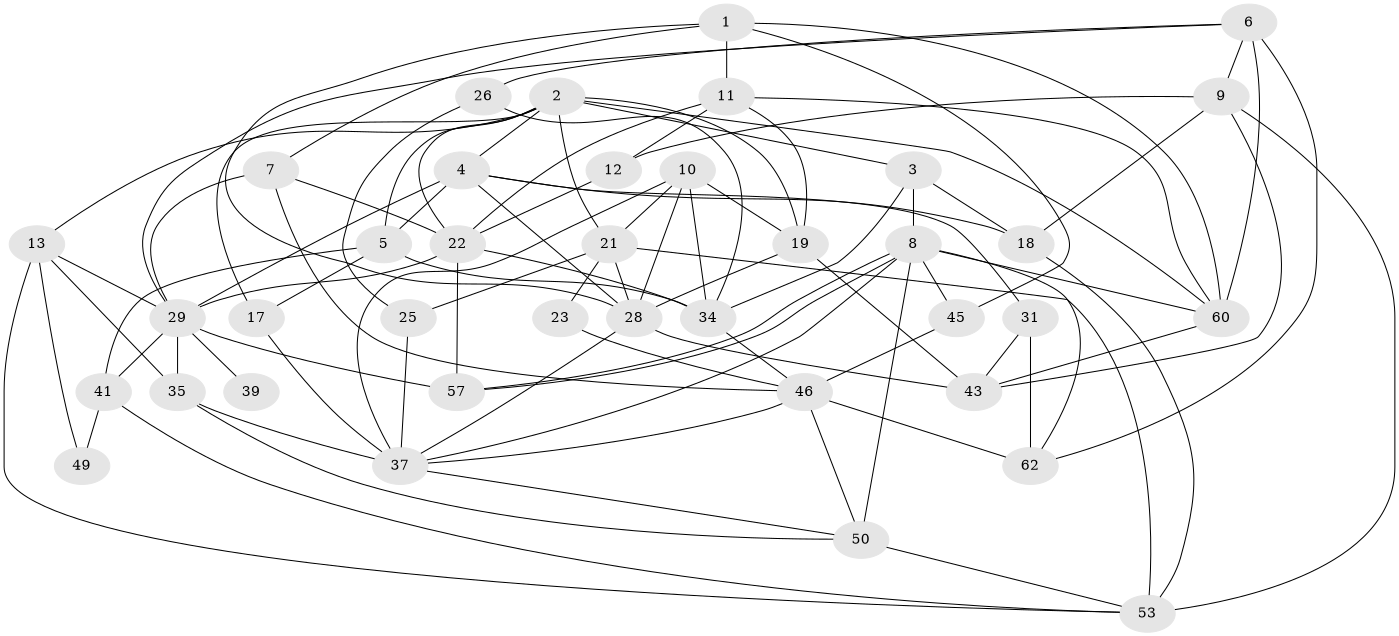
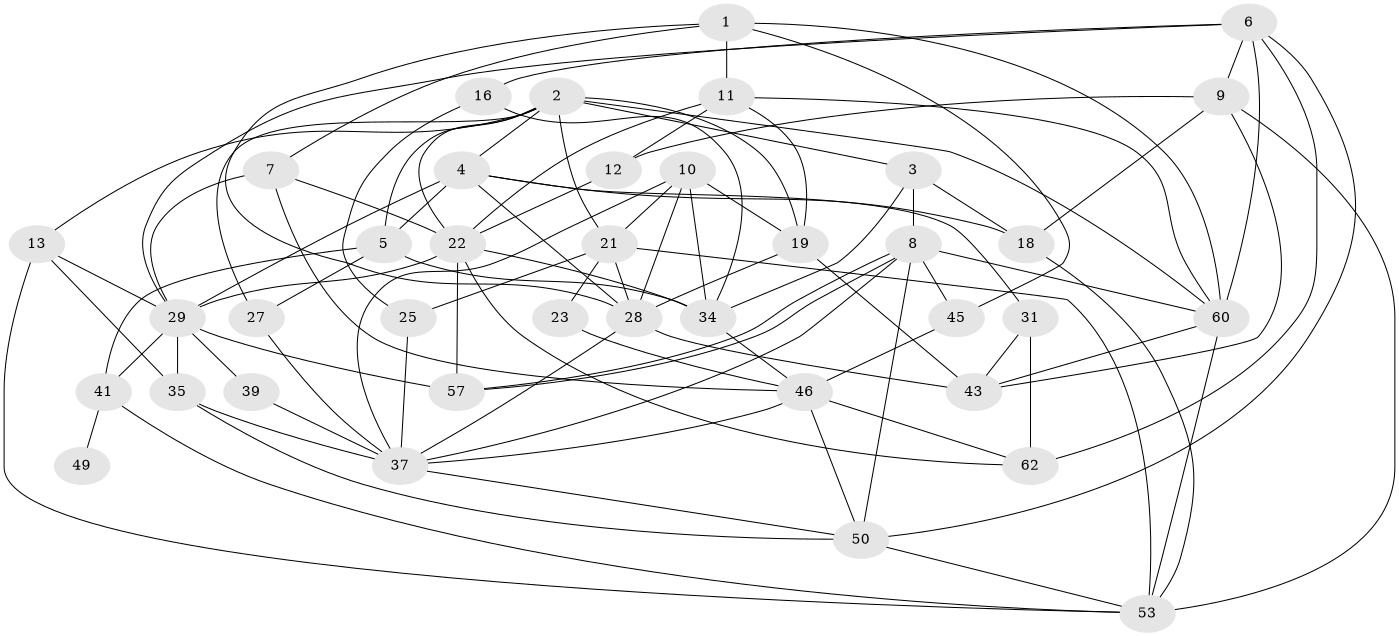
node "26": label "26" -> "16"
node "17": label "17" -> "27"
edge "8" -- "62": now "22" -- "62"
edge "13" -- "49": removed
edge "6" -- "50": added
edge "39" -- "37": added
edge "60" -- "53": added
